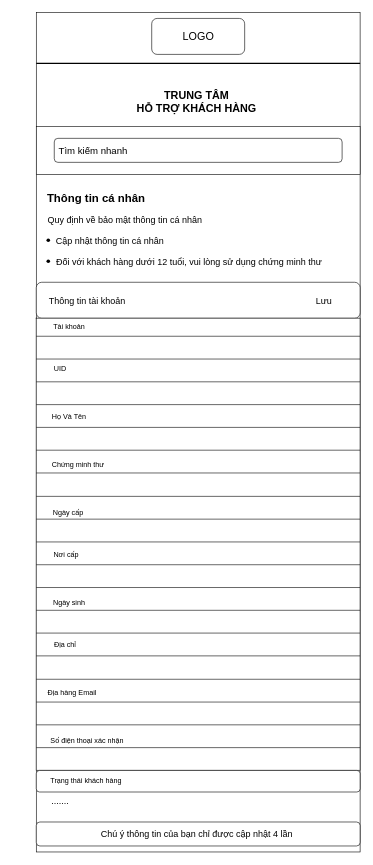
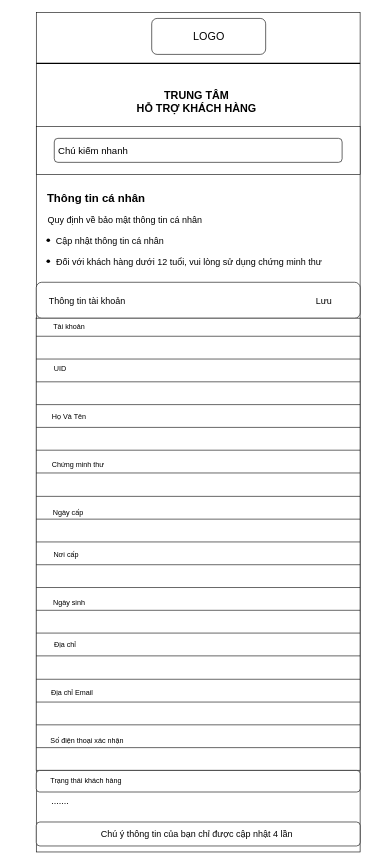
node "LOGO": size 93x36 -> 114x36
node "Tìm kiếm nhanh": label "Tìm kiếm nhanh" -> "Chú kiếm nhanh"
node "Địa hàng Email": label "Địa hàng Email" -> "Địa chỉ Email"
